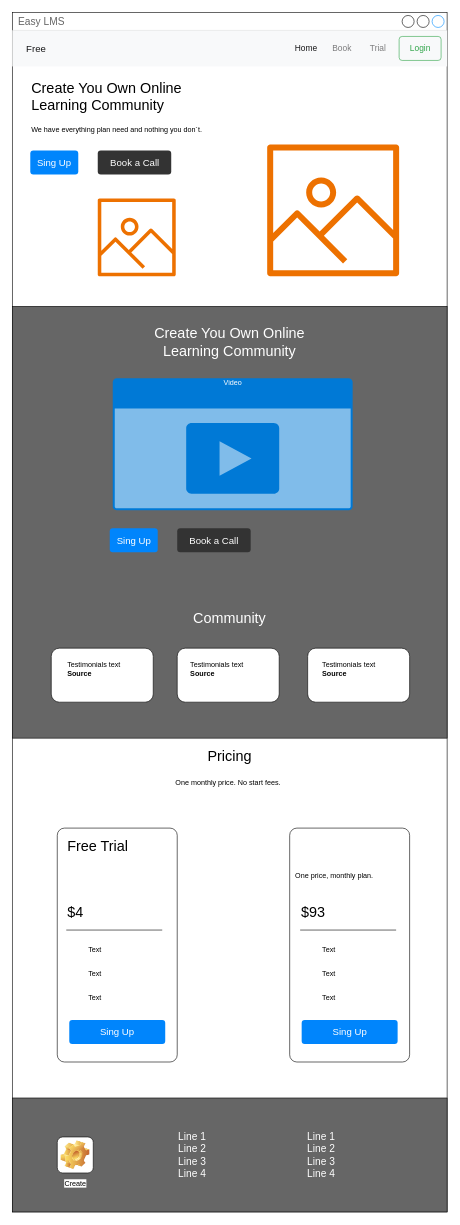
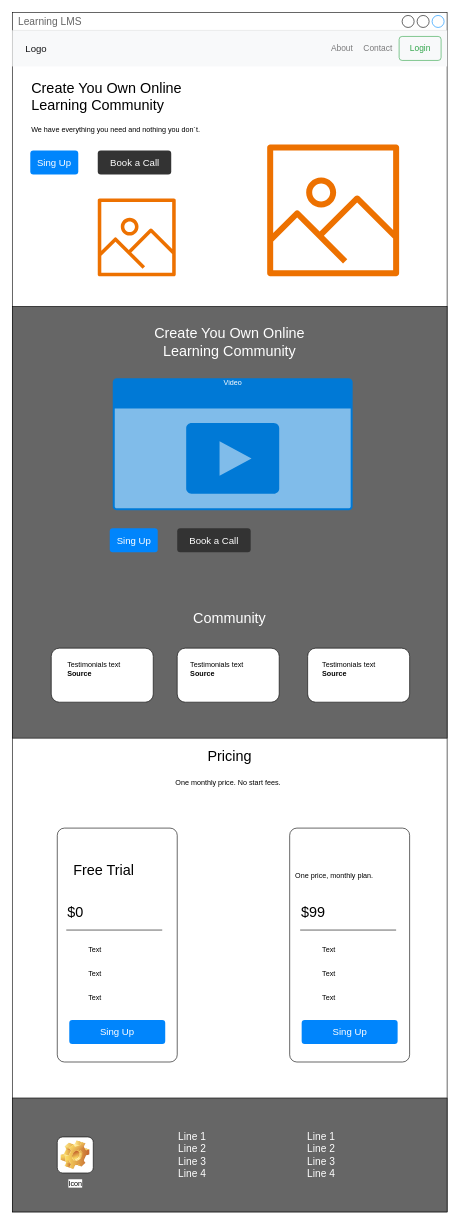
node "Easy LMS": label "Easy LMS" -> "Learning LMS"
node "Free": label "Free" -> "Logo"
node "Home": removed
node "Book": label "Book" -> "About"
node "Trial": label "Trial" -> "Contact"
node "We have everything plan need and nothing you don´t.": label "We have everything plan need and nothing you don´t." -> "We have everything you need and nothing you don´t."
node "Free Trial": moved (116, 846) -> (122, 870)
node "$4": label "$4" -> "$0"
node "$93": label "$93" -> "$99"
node "Create": label "Create" -> "Icon"
